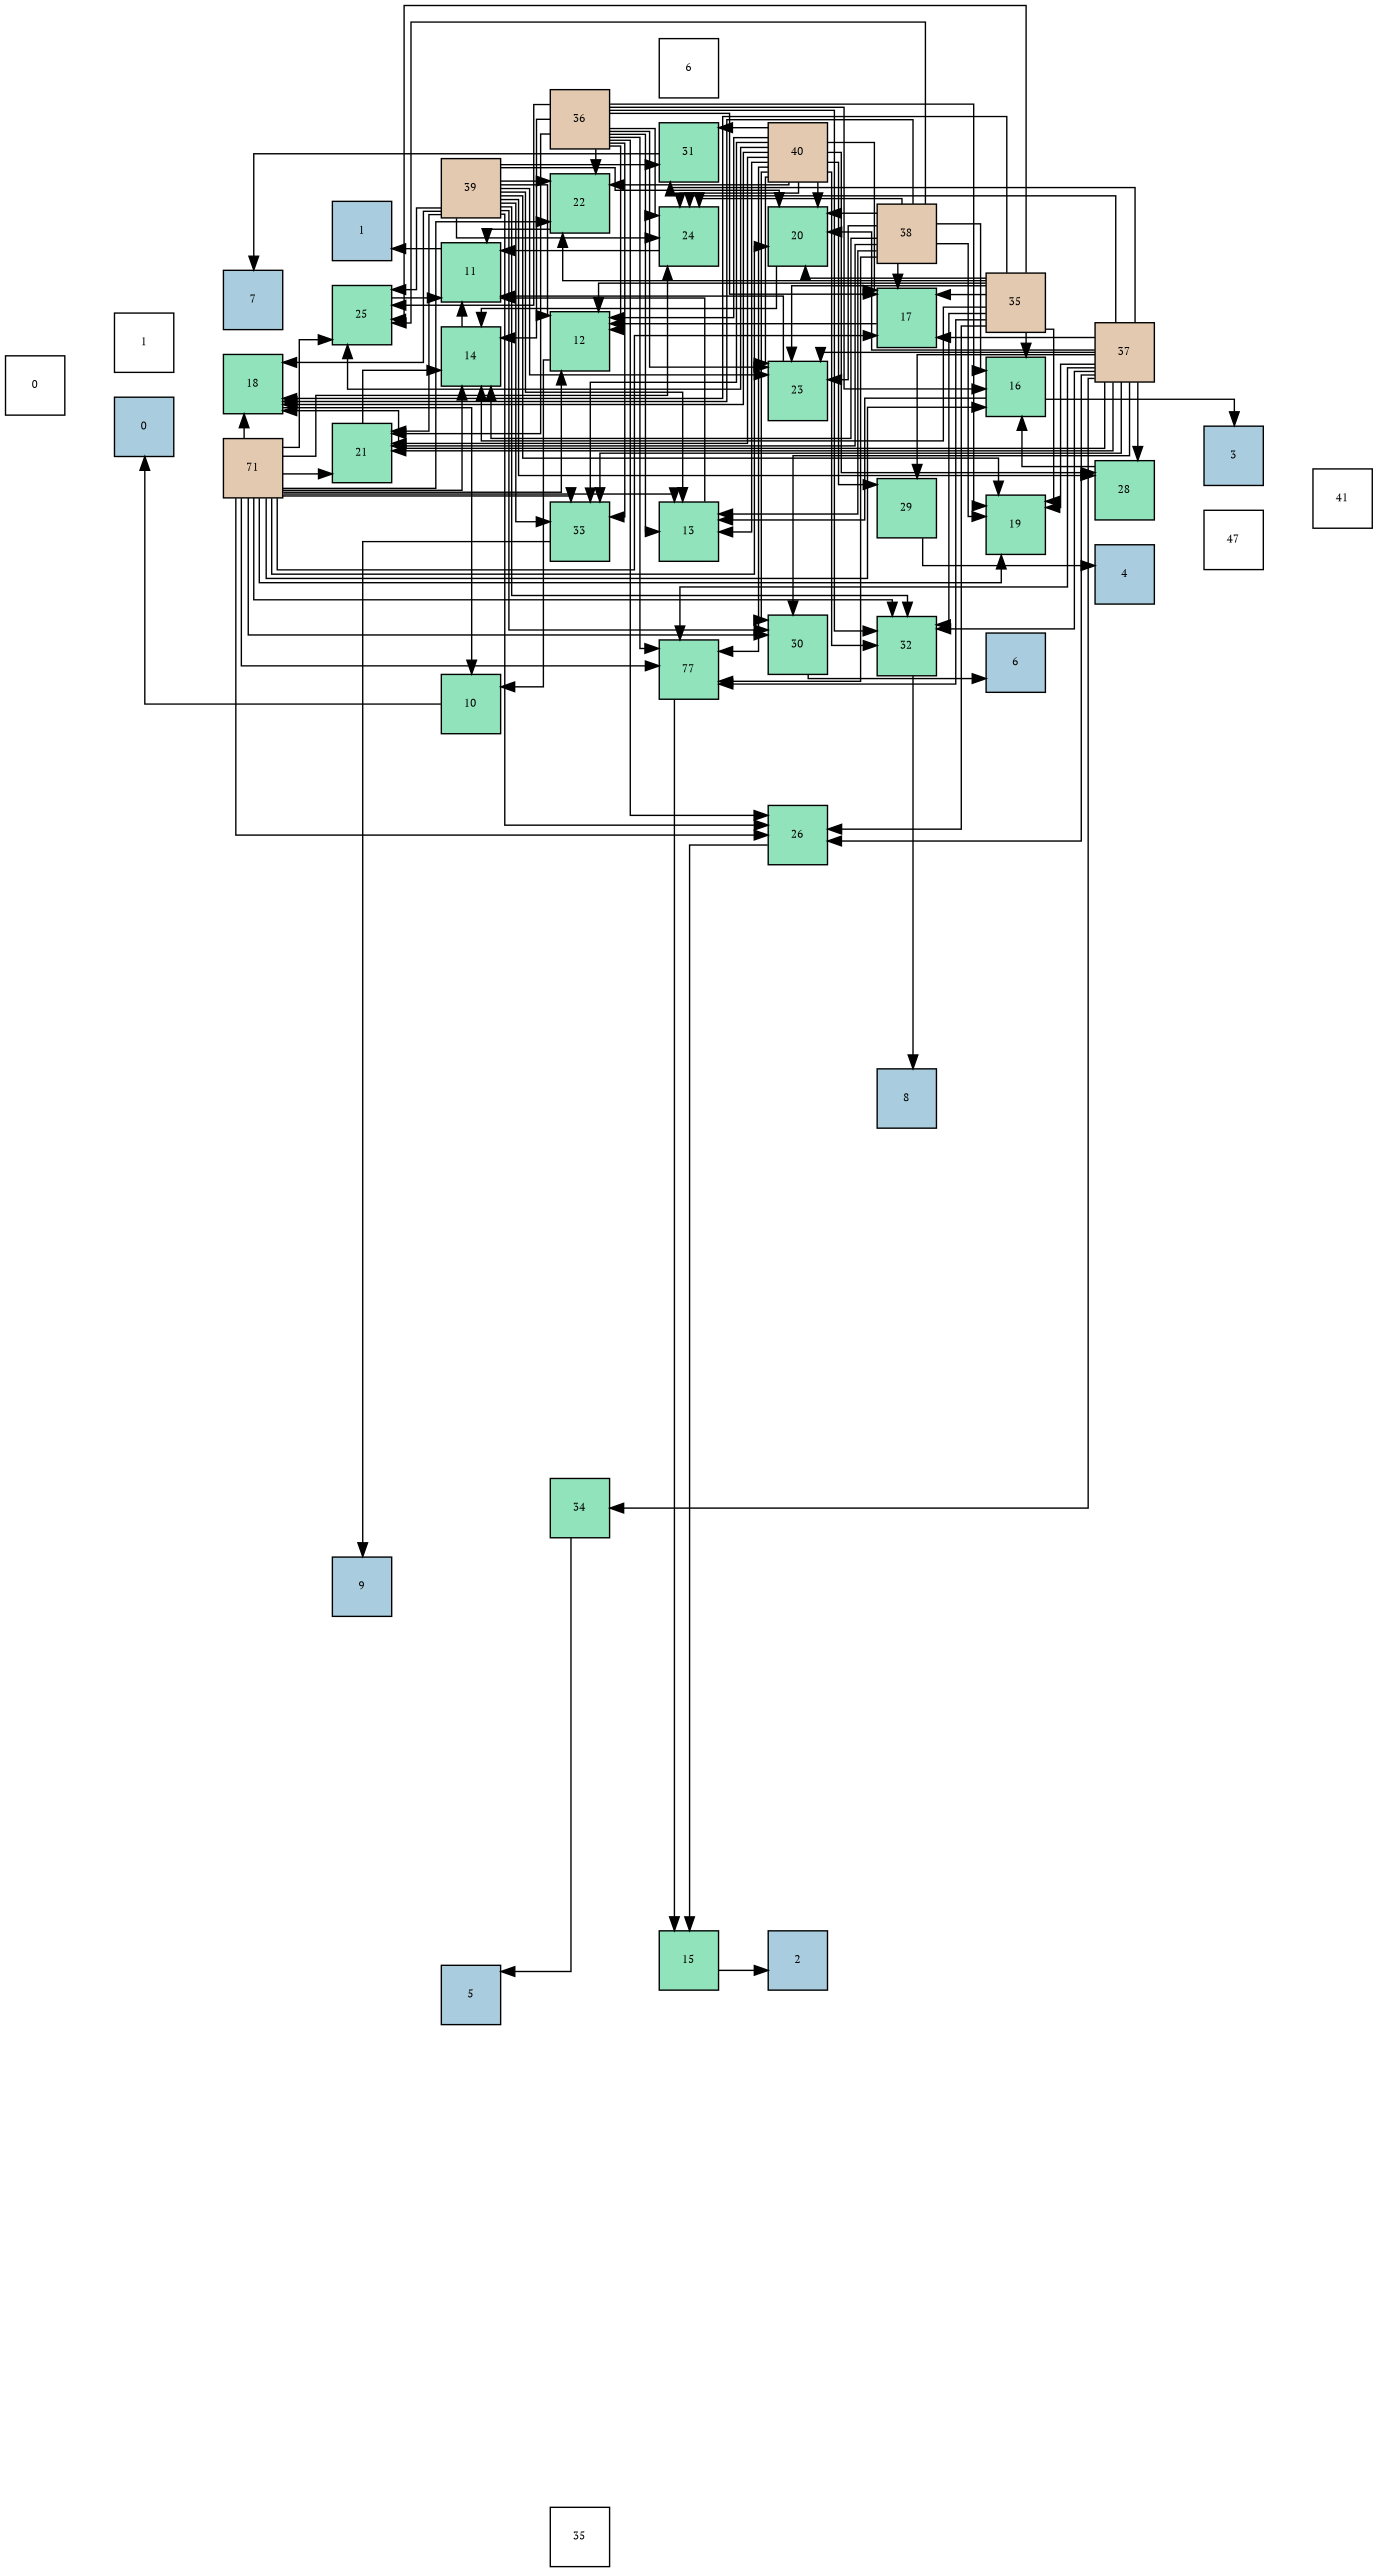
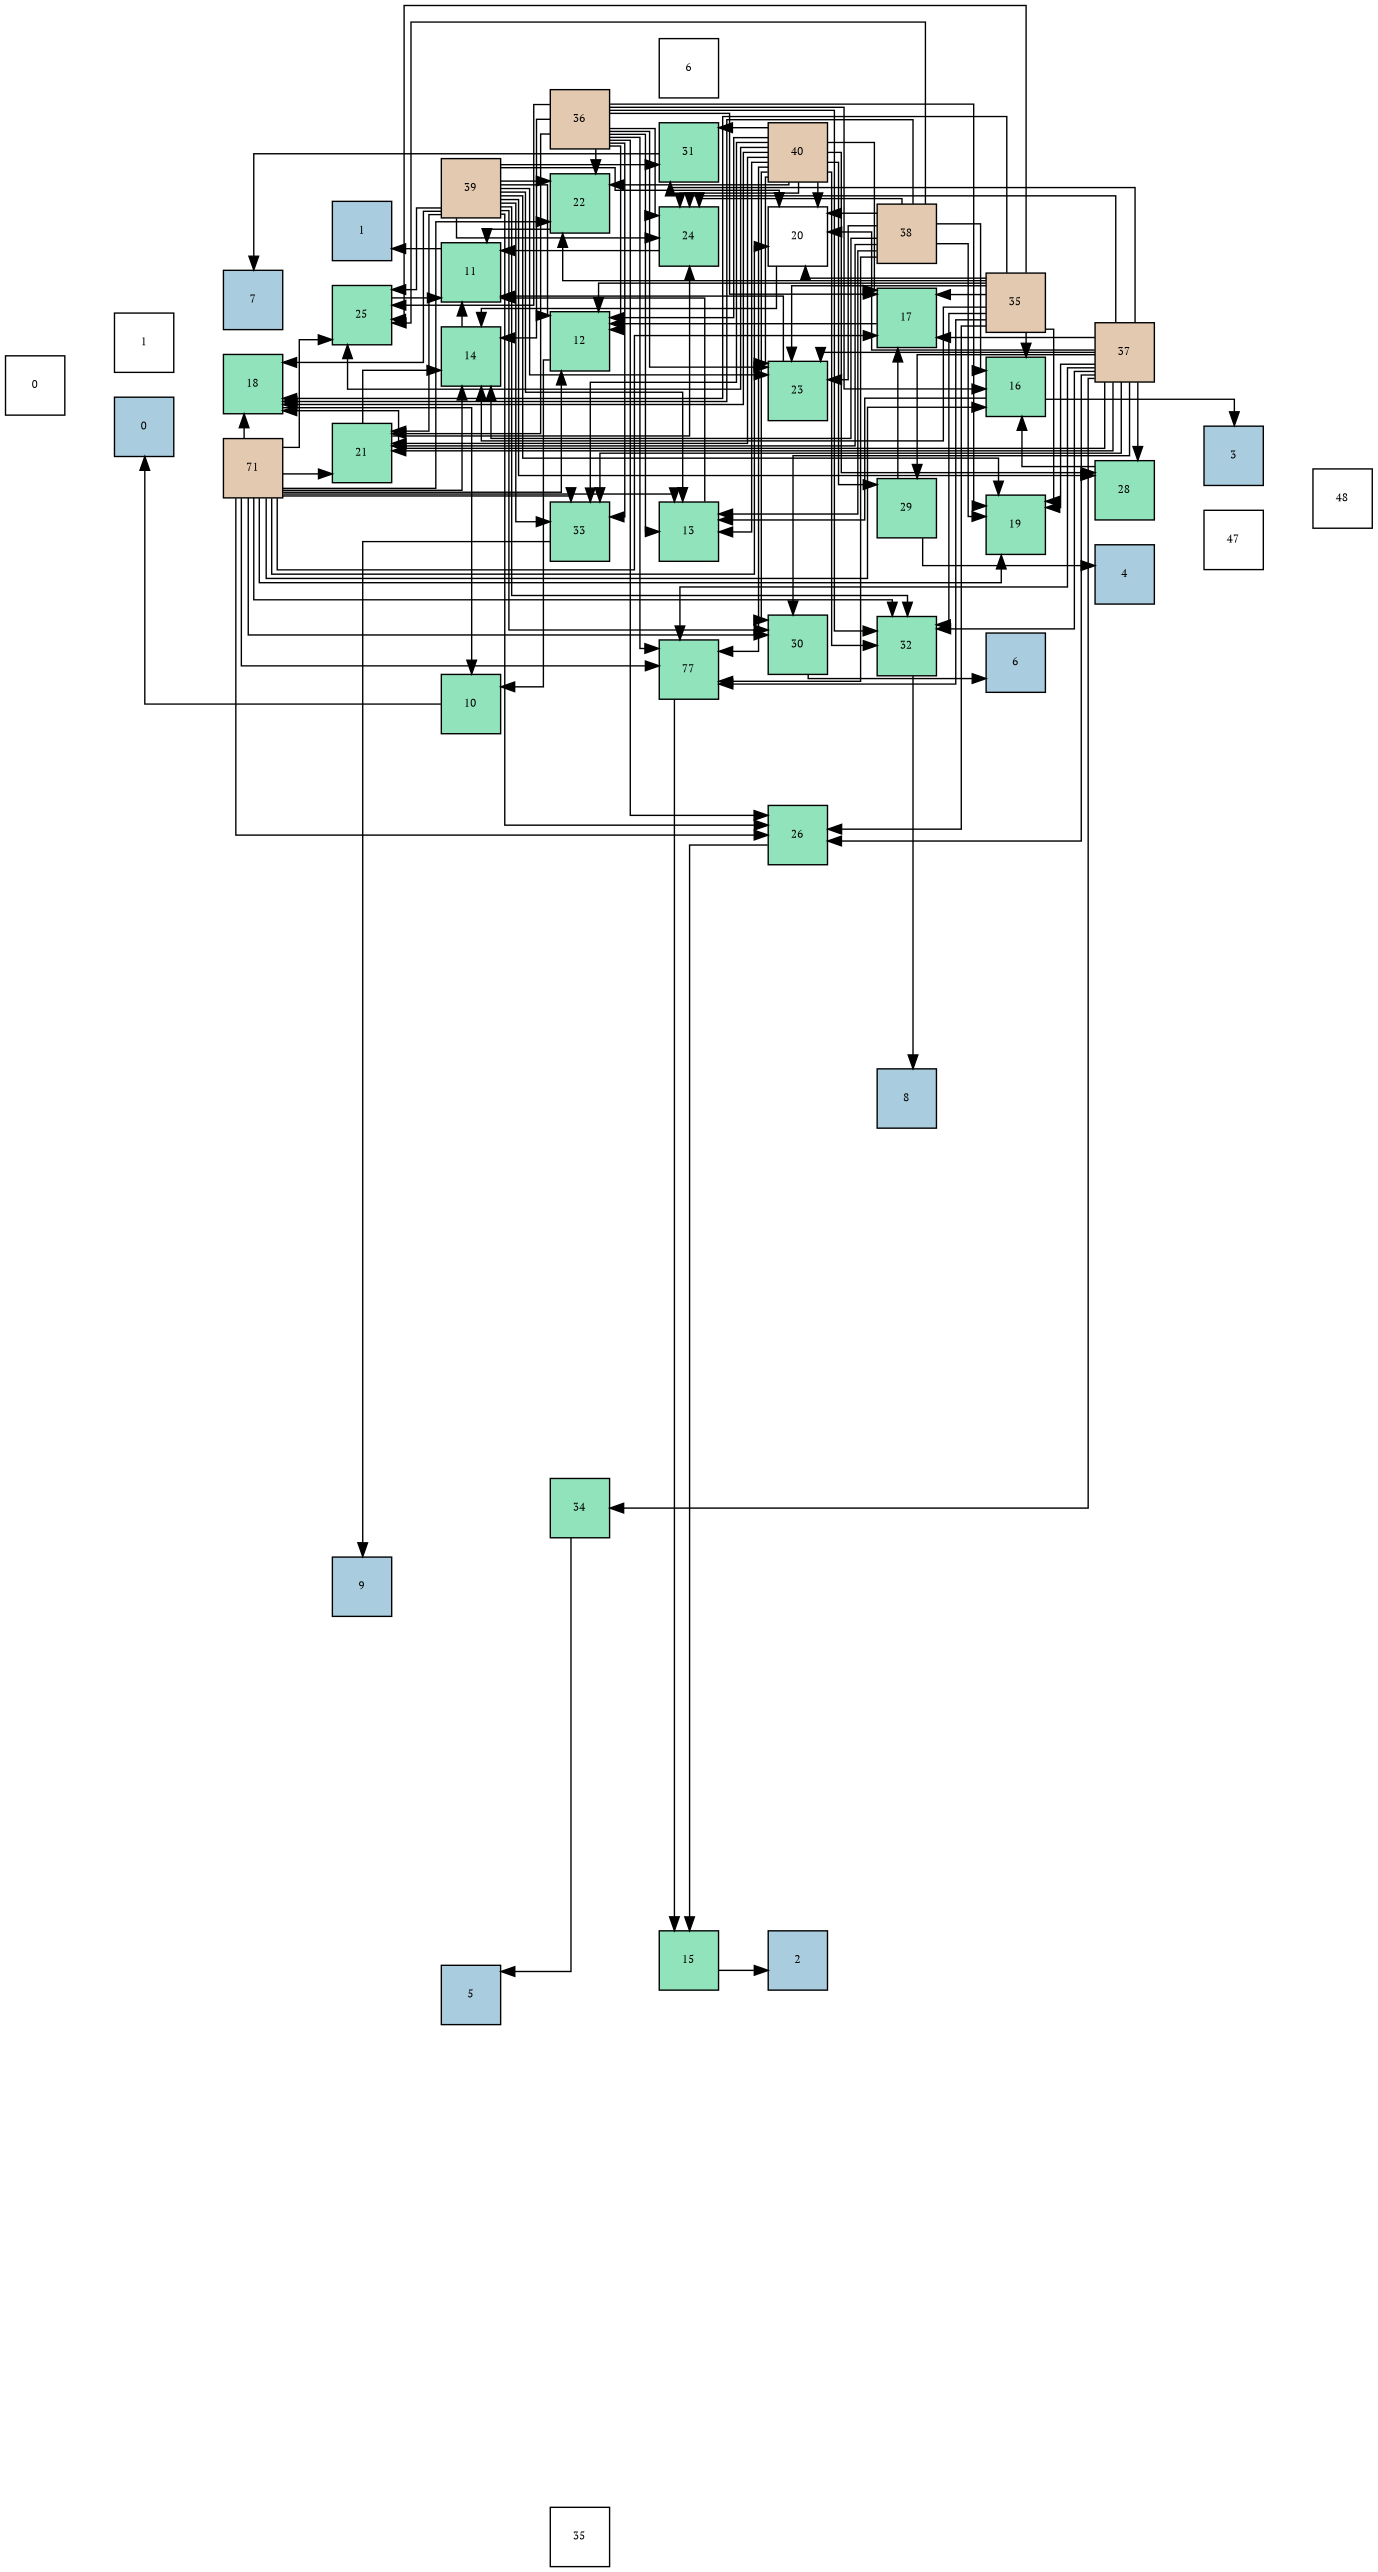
node "20": fillcolor #91e3bb -> #ffffff
edge "38" -> "17": now "29" -> "17"
edge "71" -> "24": now "21" -> "24"
node "41": label "41" -> "48"
